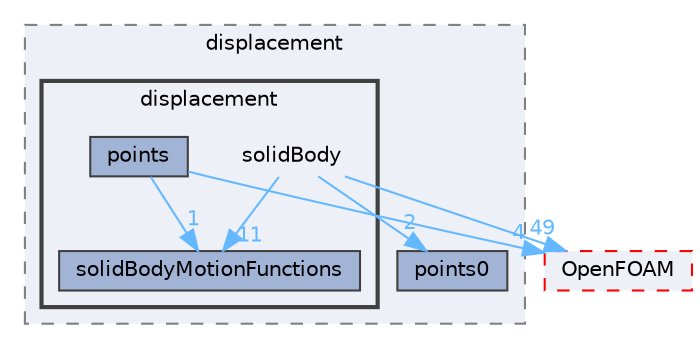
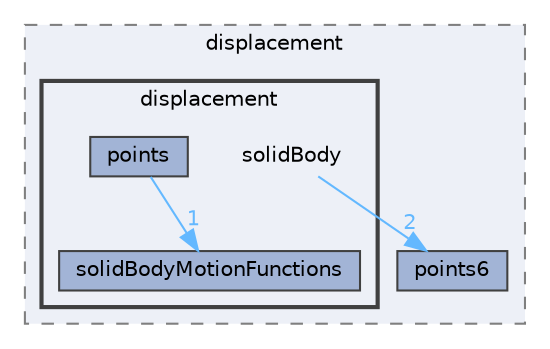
edge "solidBody" -> "solidBodyMotionFunctions": removed
node "points0": label "points0" -> "points6"
node "OpenFOAM": removed
